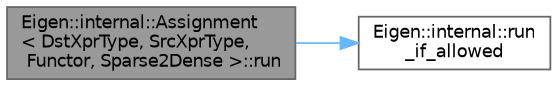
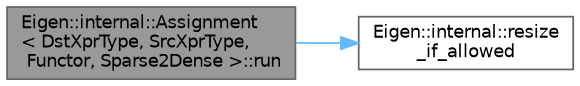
node "Eigen::internal::run _if_allowed": label "Eigen::internal::run _if_allowed" -> "Eigen::internal::resize _if_allowed"
